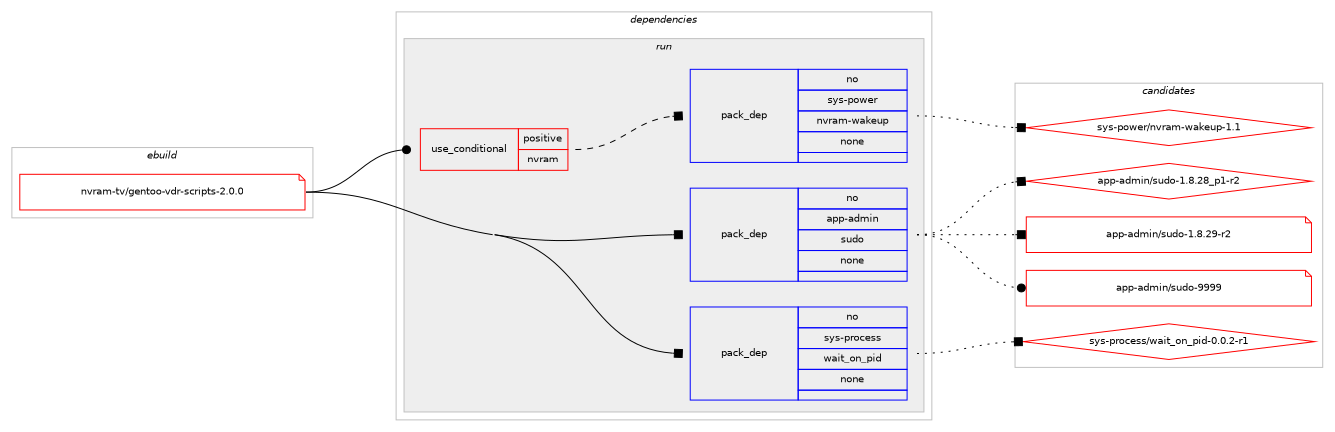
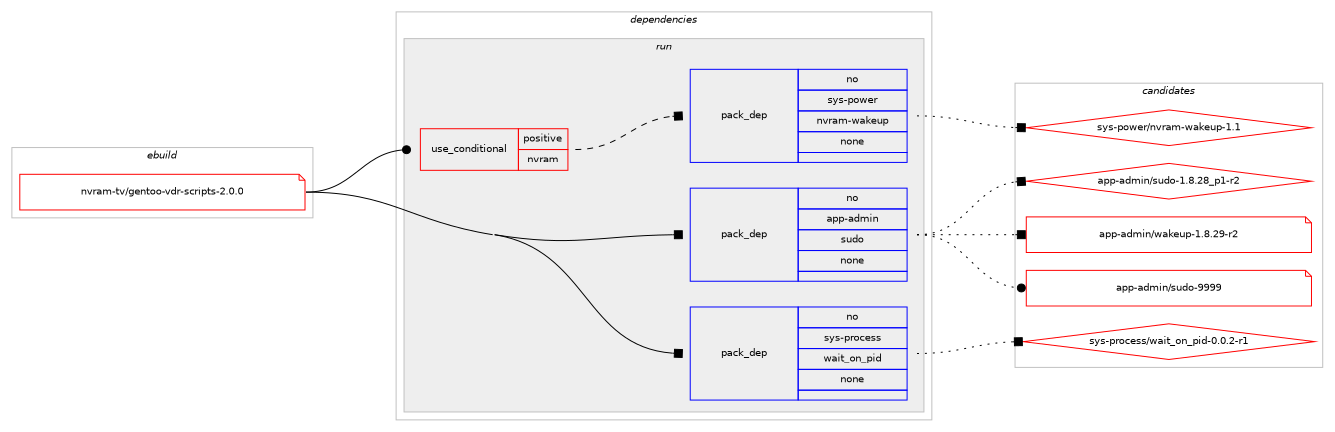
node "app-admin/sudo-1.8.29-r2": label "app-admin/sudo-1.8.29-r2" -> "app-admin/wakeup-1.8.29-r2"
